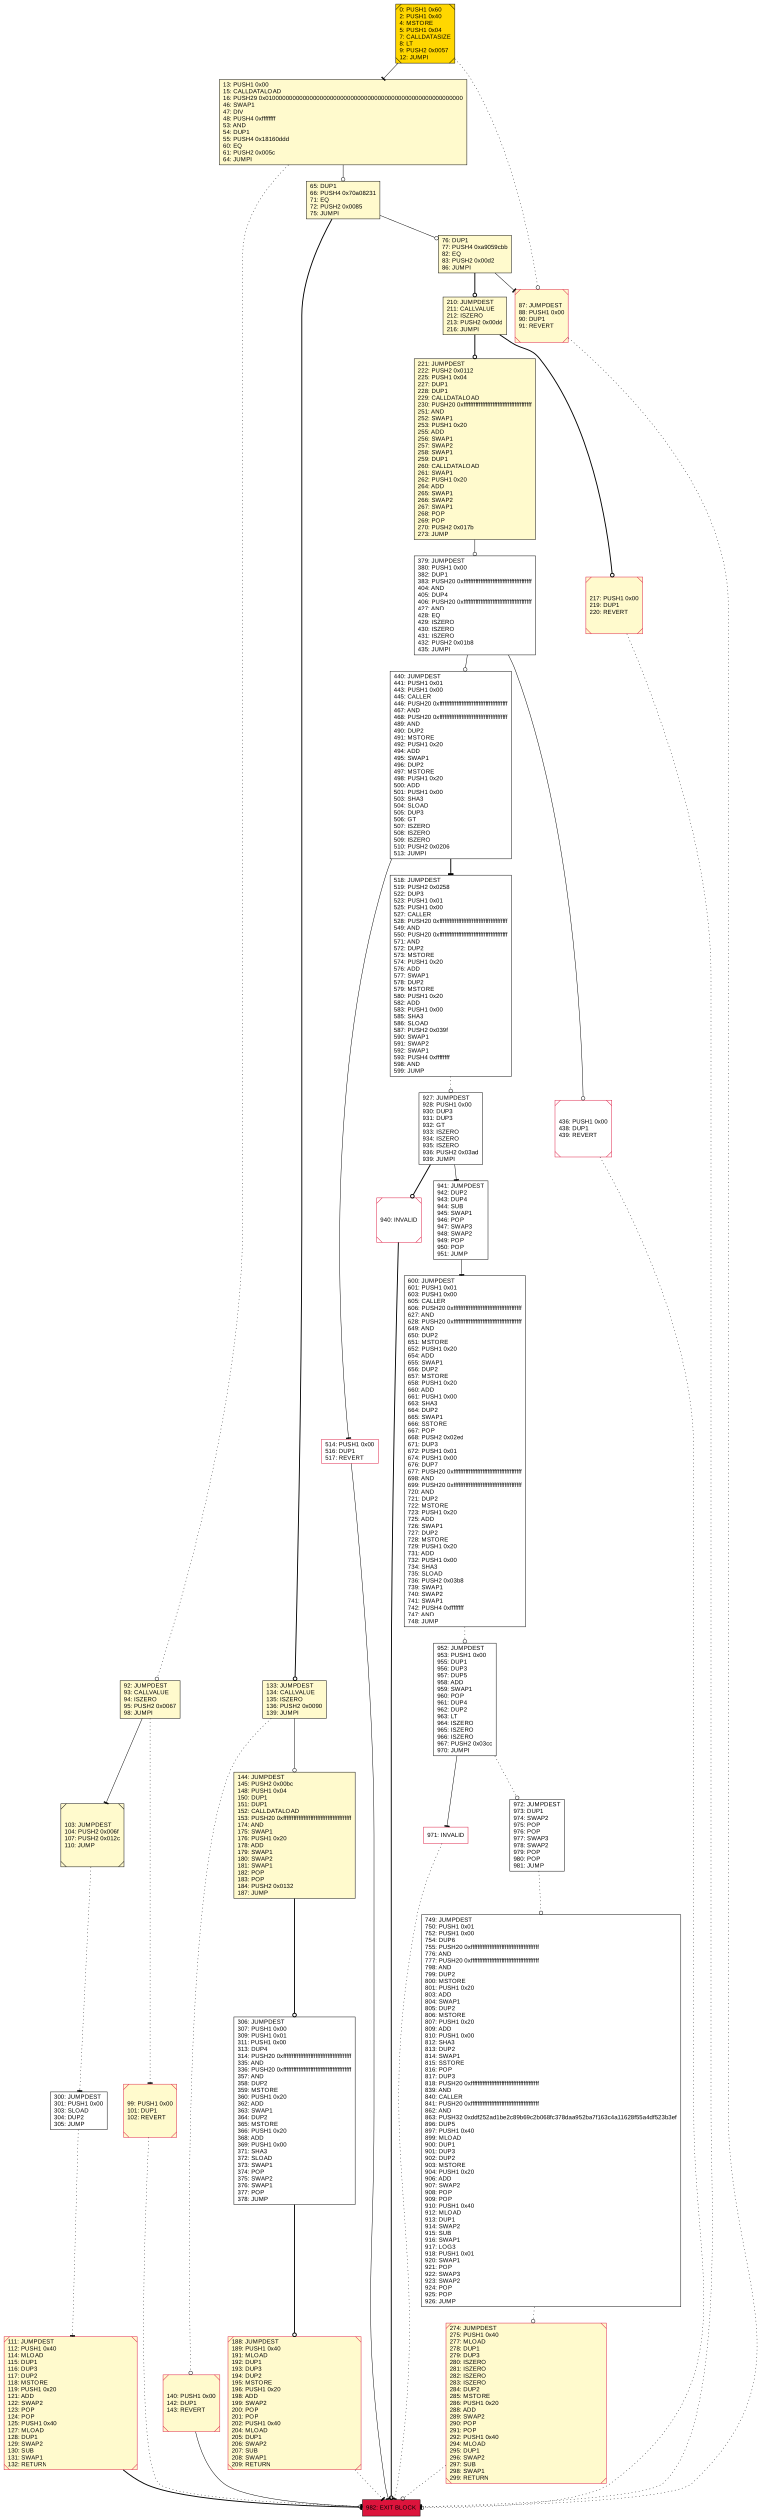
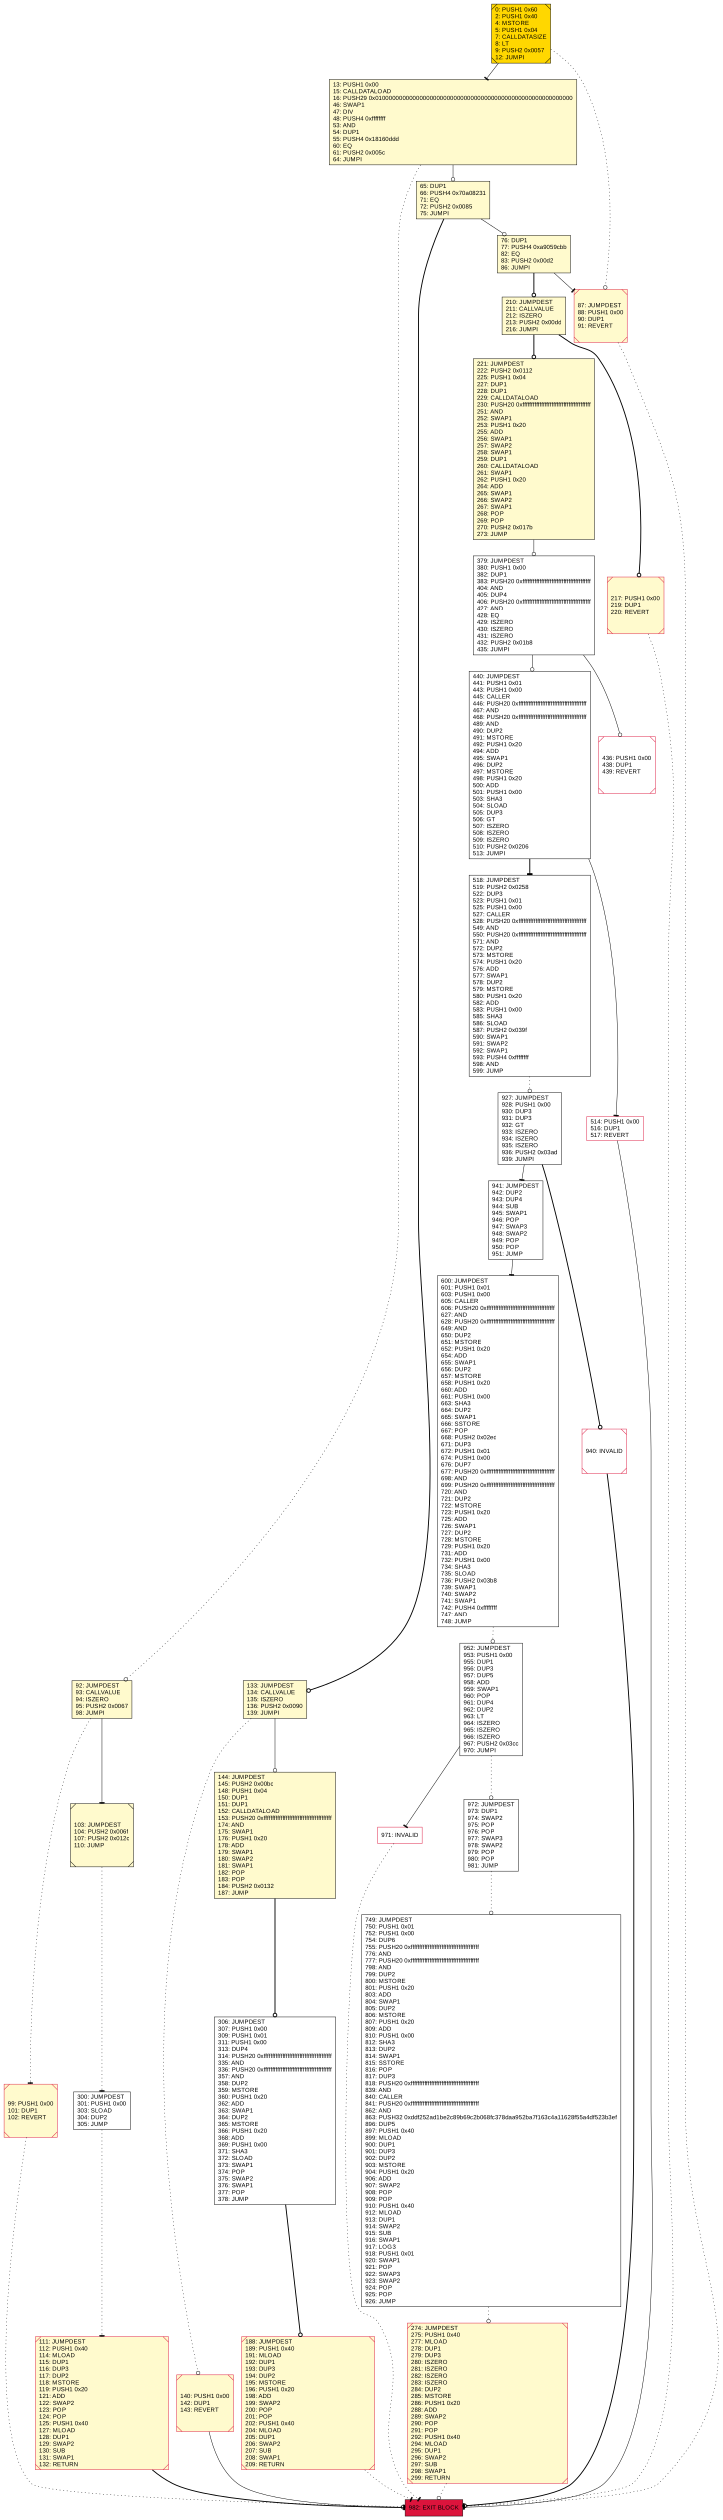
edge "436: PUSH1 0x00 438: DUP1 439: REVERT" -> "982: EXIT BLOCK": removed
edge "99: PUSH1 0x00 101: DUP1 102: REVERT" -> "982: EXIT BLOCK": arrowhead tee -> odot
